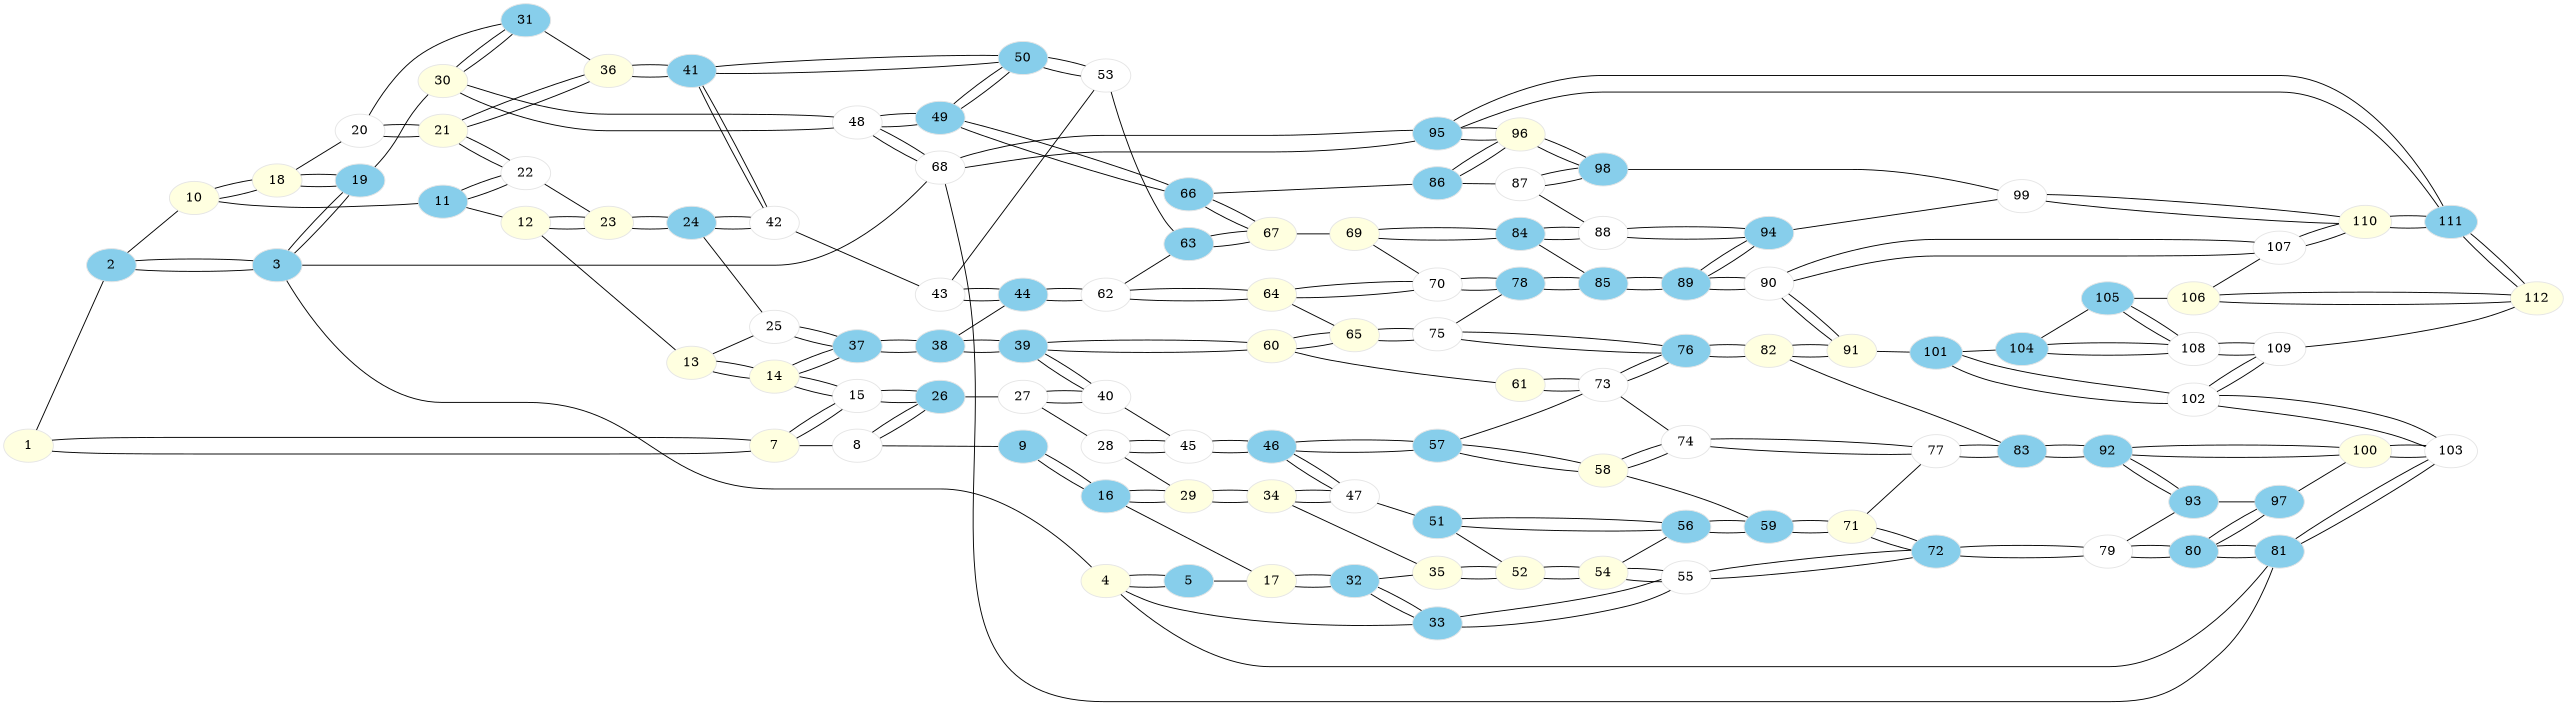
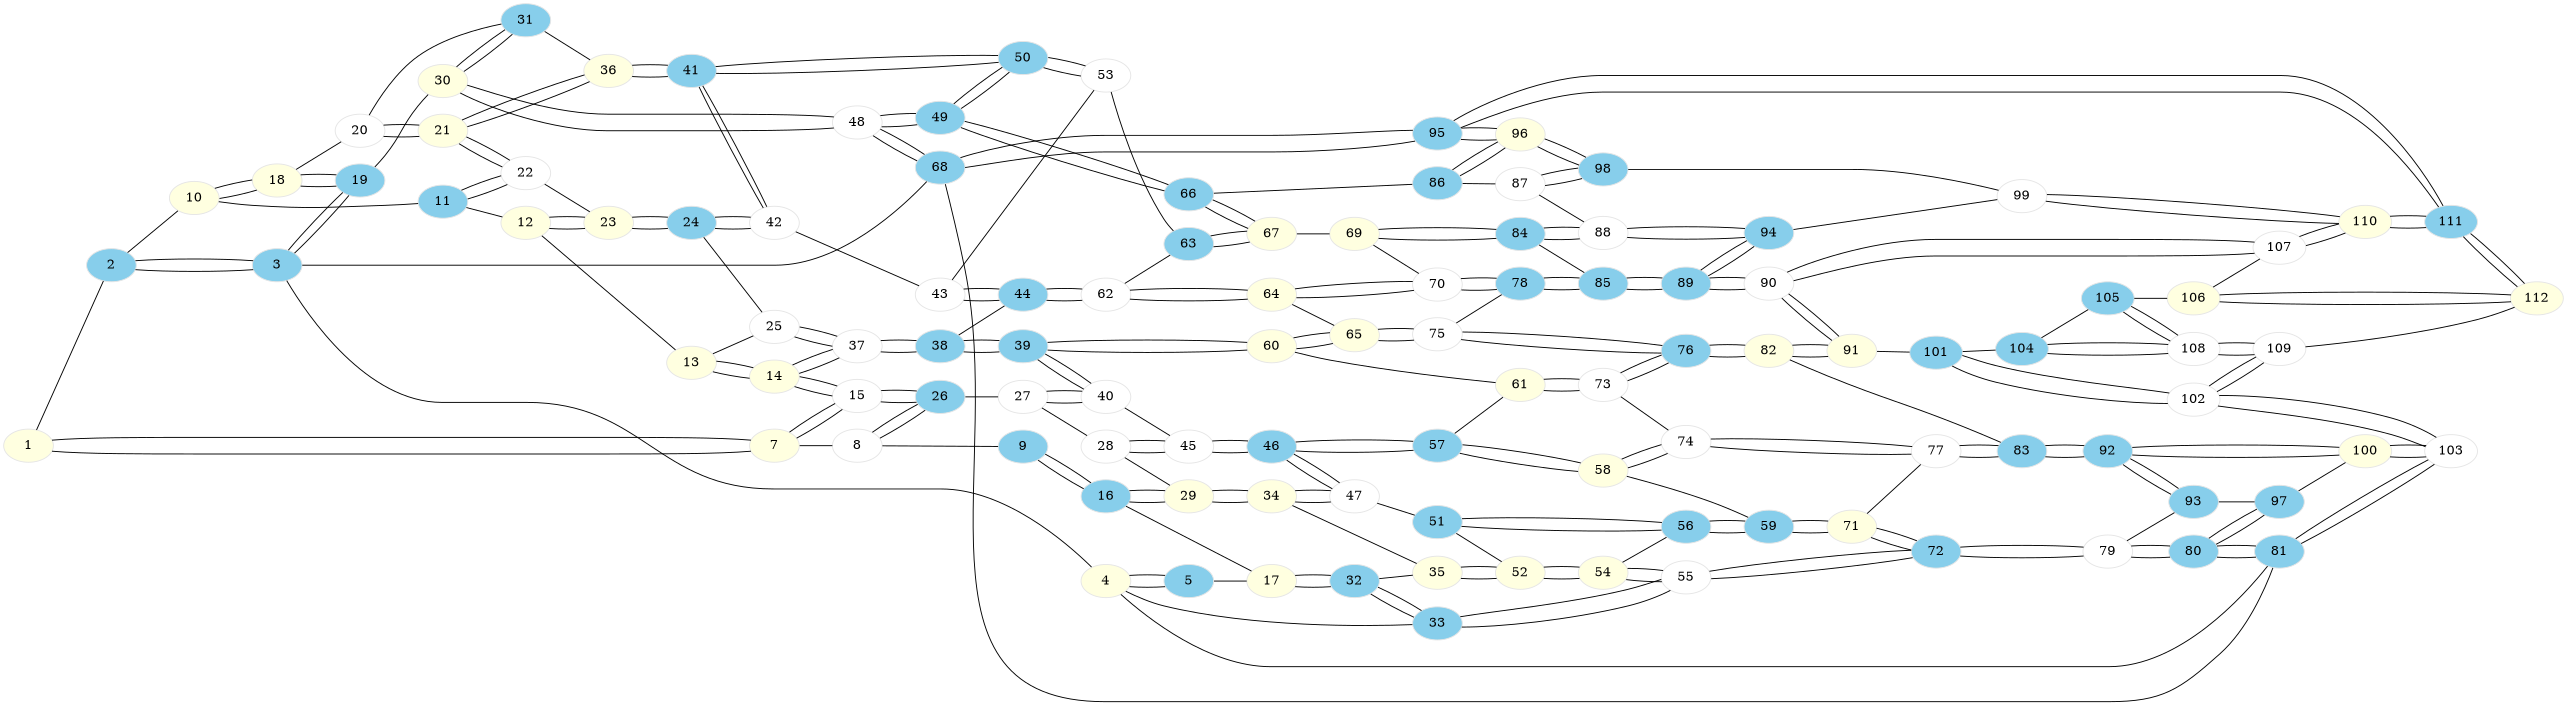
node "68": fillcolor white -> skyblue
node "37": fillcolor skyblue -> white
edge "73" -- "57": now "61" -- "57"
